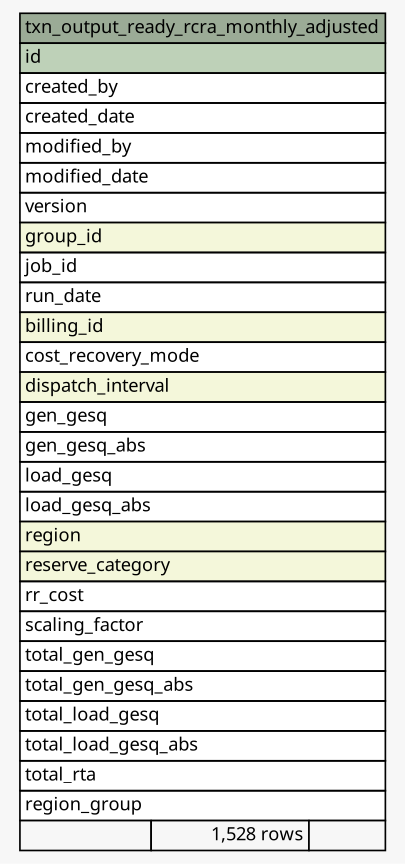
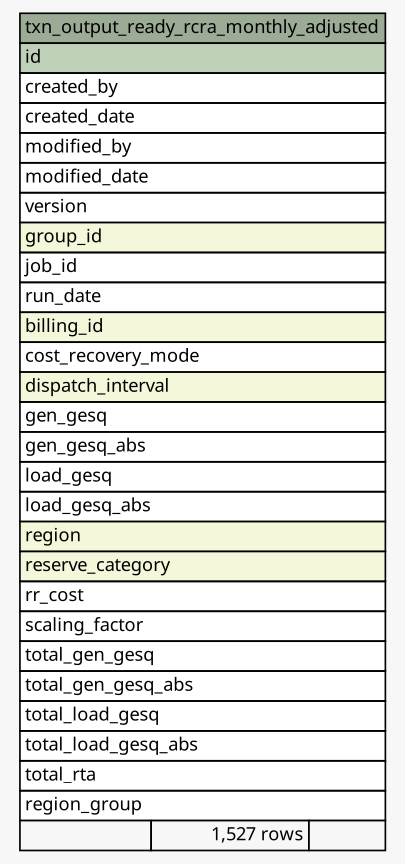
node "txn_output_ready_rcra_monthly_adjusted": text "1,528 rows" -> "1,527 rows"
